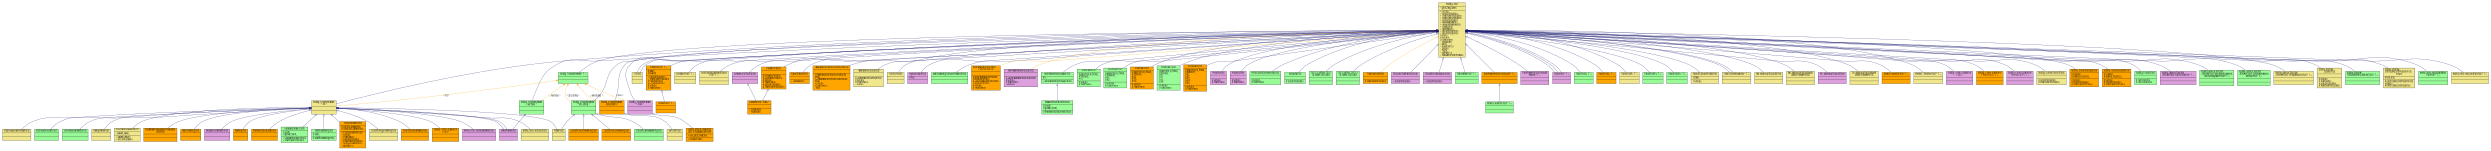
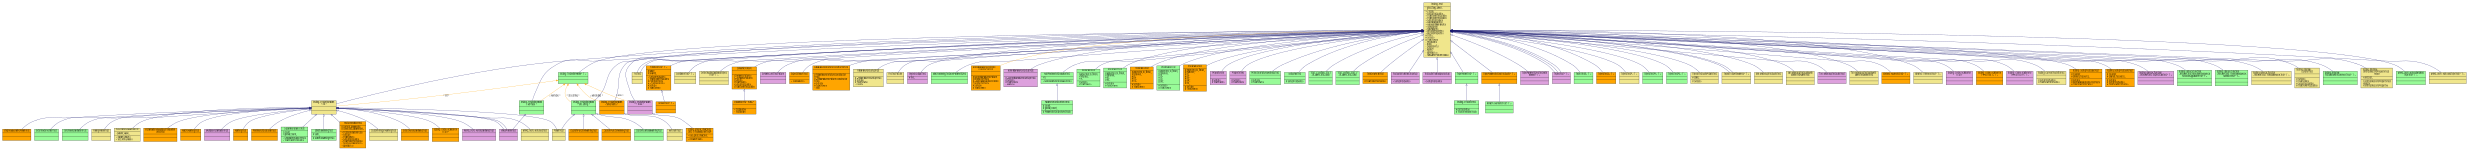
edge "NonFatalFailureInSetUpTest" -> "testing::Test": color orange -> midnightblue
edge "testing::TestInfoTest" -> "testing::Test": now "testing::TestInfoTest" -> "TypeParamTest< T >"
edge "TearDownFailTest" -> "testing::Test": color orange -> midnightblue
node "testing::SetUpTestCaseTest": text "# SetUpTestCase()" -> "# NonFatalFailureInSetUpTest()"
node "testing::TestInfoTest": text "# GetTestResult()" -> "# TestGenerationTest()"
edge "DynamicTest< Pass >" -> "DynamicUnitTestFixture": removed
node "EmptyBasenameParamInst": fillcolor khaki -> orange
